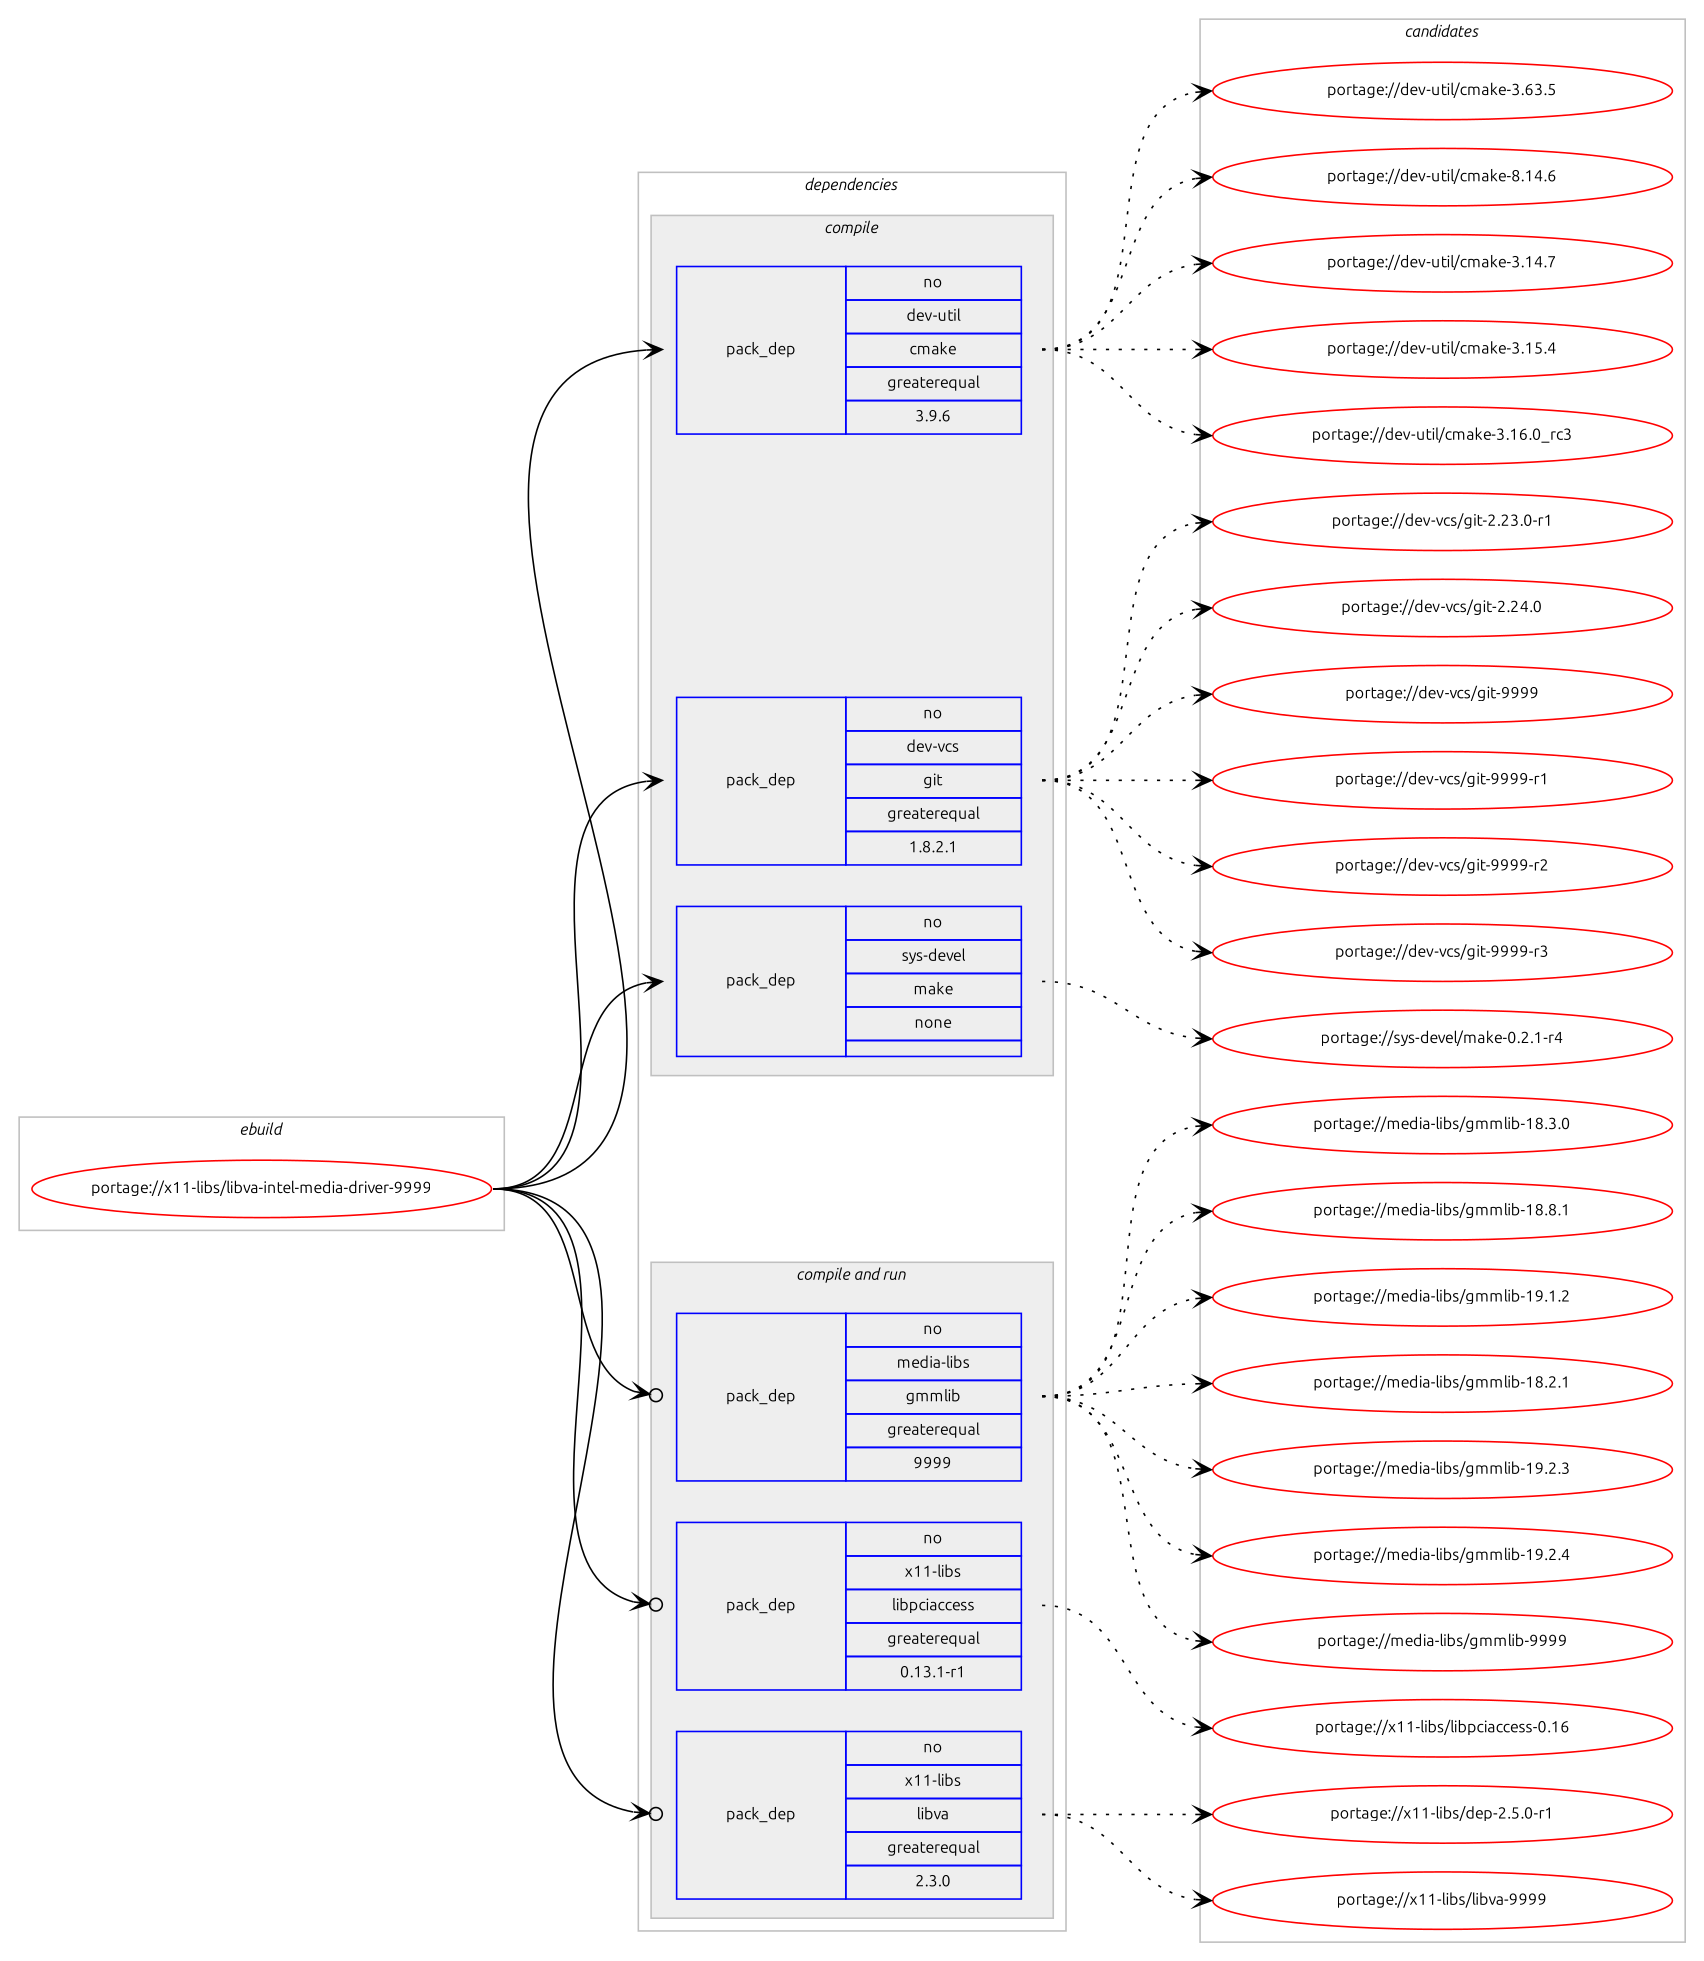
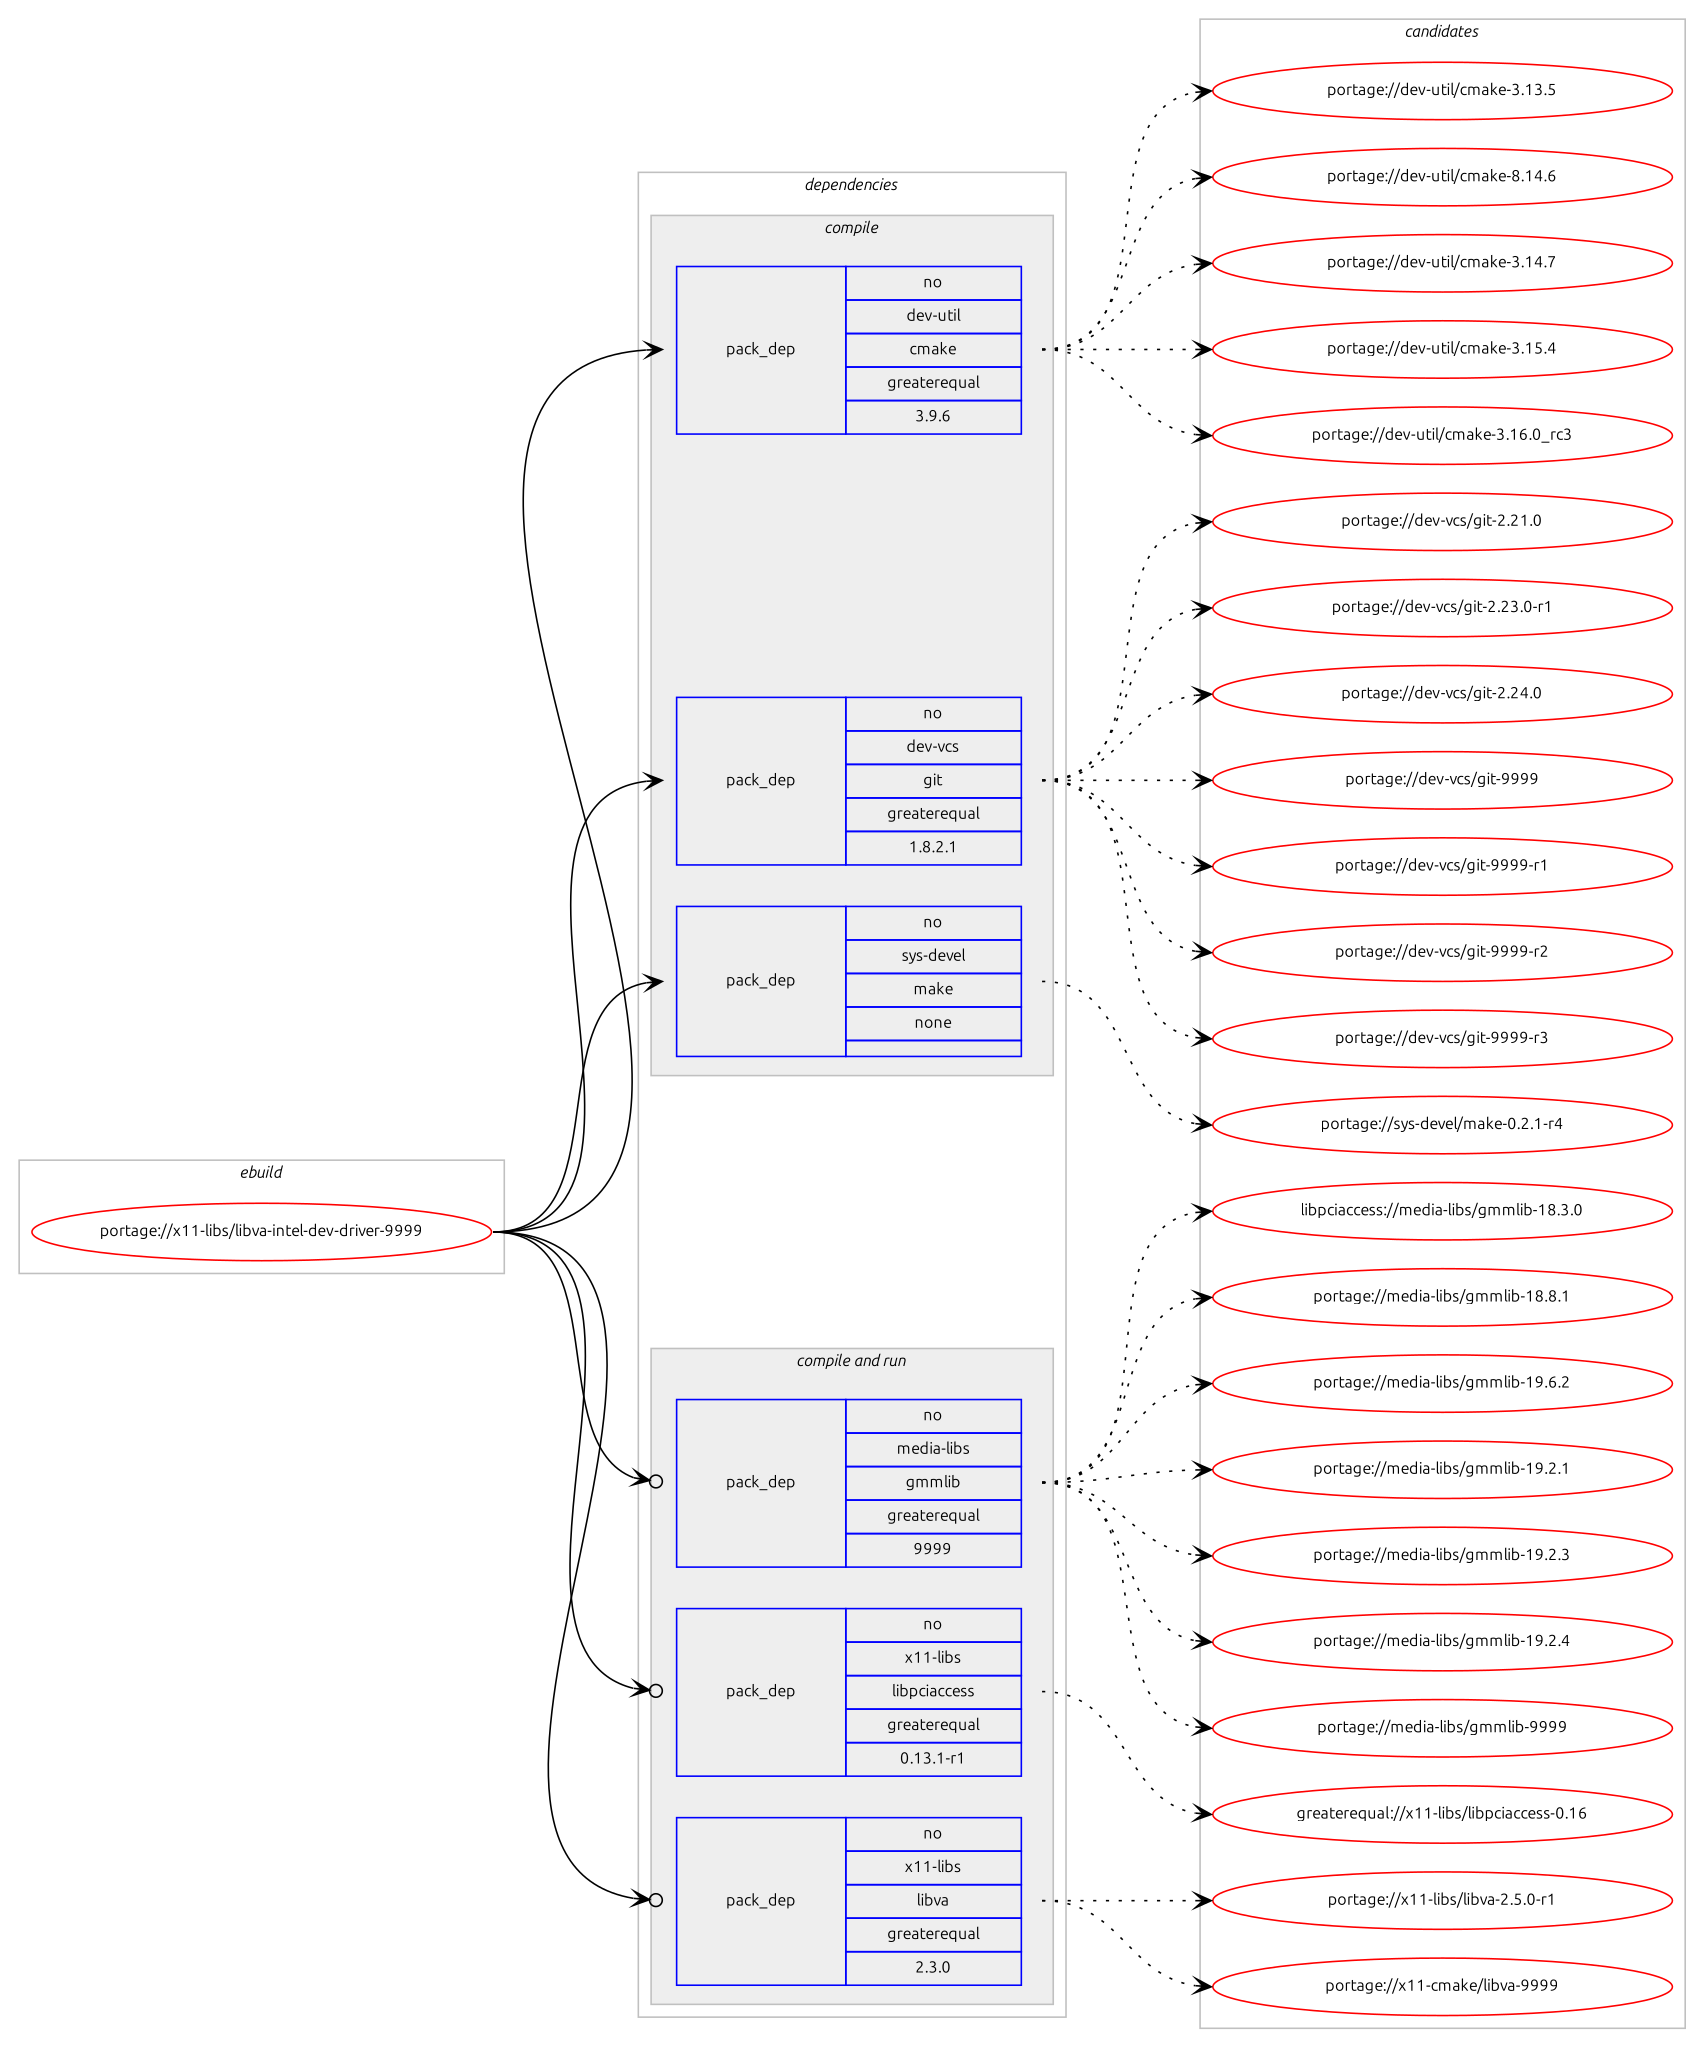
node "portage://dev-util/cmake-3.63.5": label "portage://dev-util/cmake-3.63.5" -> "portage://dev-util/cmake-3.13.5"
node "portage://dev-vcs/git-2.21.0": added
node "portage://media-libs/gmmlib-18.3.0": label "portage://media-libs/gmmlib-18.3.0" -> "libpciaccess://media-libs/gmmlib-18.3.0"
node "portage://x11-libs/libva-intel-media-driver-9999": label "portage://x11-libs/libva-intel-media-driver-9999" -> "portage://x11-libs/libva-intel-dev-driver-9999"
node "portage://media-libs/gmmlib-19.1.2": label "portage://media-libs/gmmlib-19.1.2" -> "portage://media-libs/gmmlib-19.6.2"
node "portage://media-libs/gmmlib-18.2.1": label "portage://media-libs/gmmlib-18.2.1" -> "portage://media-libs/gmmlib-19.2.1"
node "portage://x11-libs/libpciaccess-0.16": label "portage://x11-libs/libpciaccess-0.16" -> "greaterequal://x11-libs/libpciaccess-0.16"
node "portage://x11-libs/dep-2.5.0-r1": label "portage://x11-libs/dep-2.5.0-r1" -> "portage://x11-libs/libva-2.5.0-r1"
node "portage://x11-libs/libva-9999": label "portage://x11-libs/libva-9999" -> "portage://x11-cmake/libva-9999"
